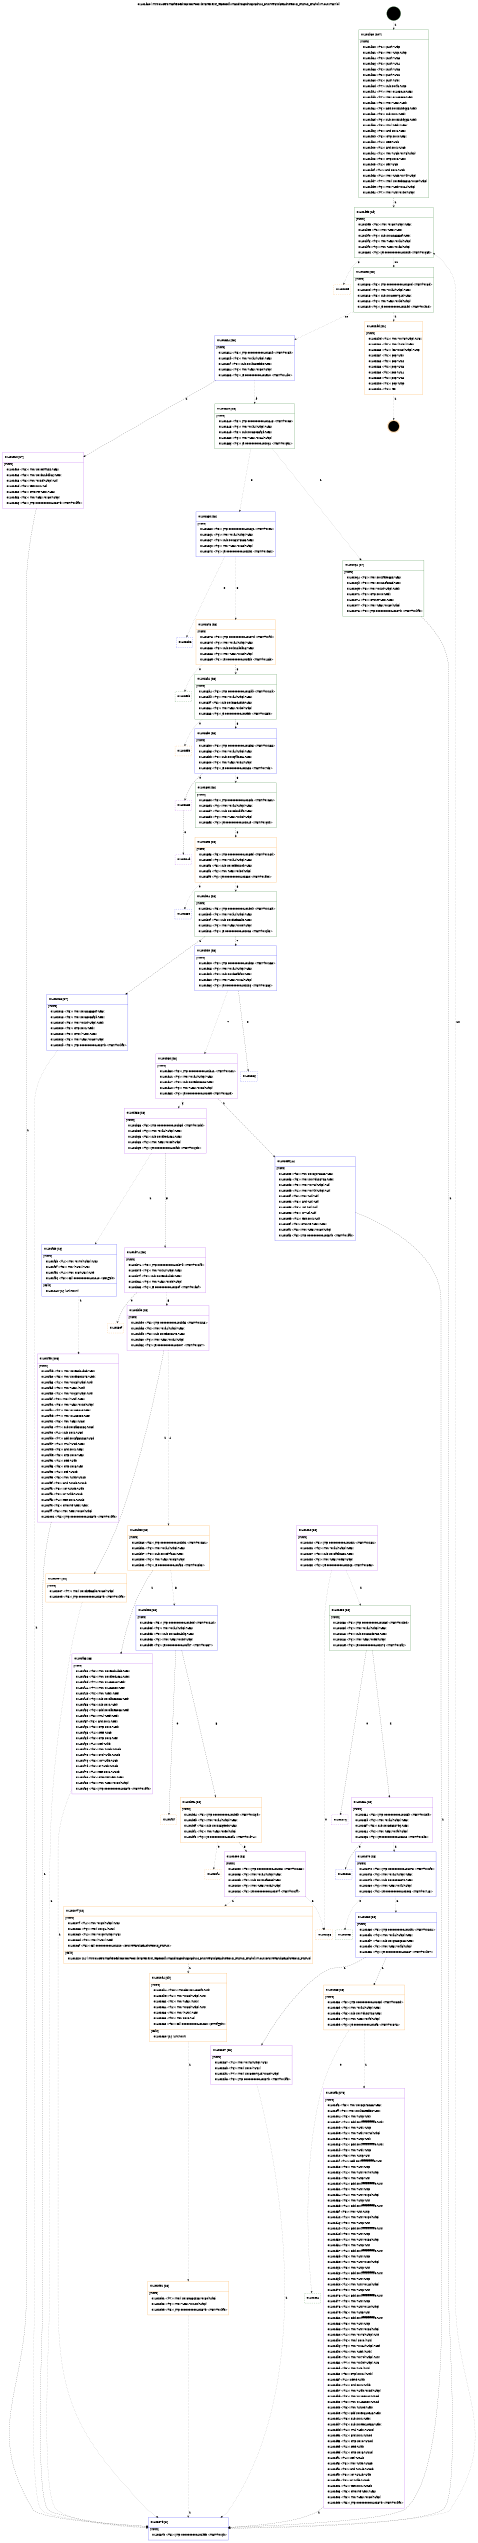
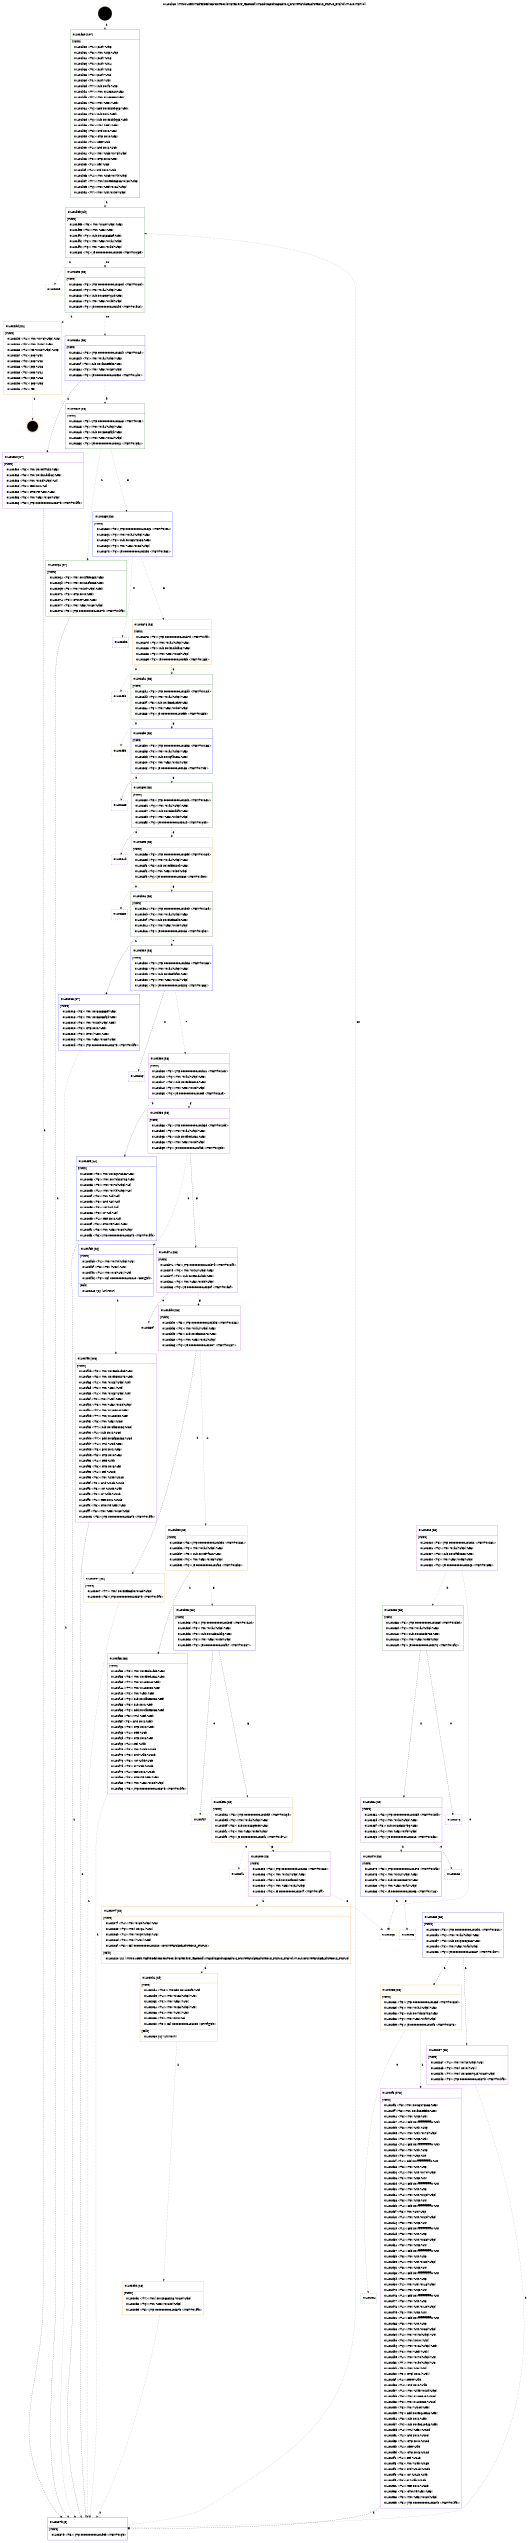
edge "0x402153" -> "0x402049": now "0x401acc [28]" -> "0x402049"
edge "0x401c70 [28]" -> "0x401c8c [28]": now "0x401c70 [28]" -> "0x40226a"
